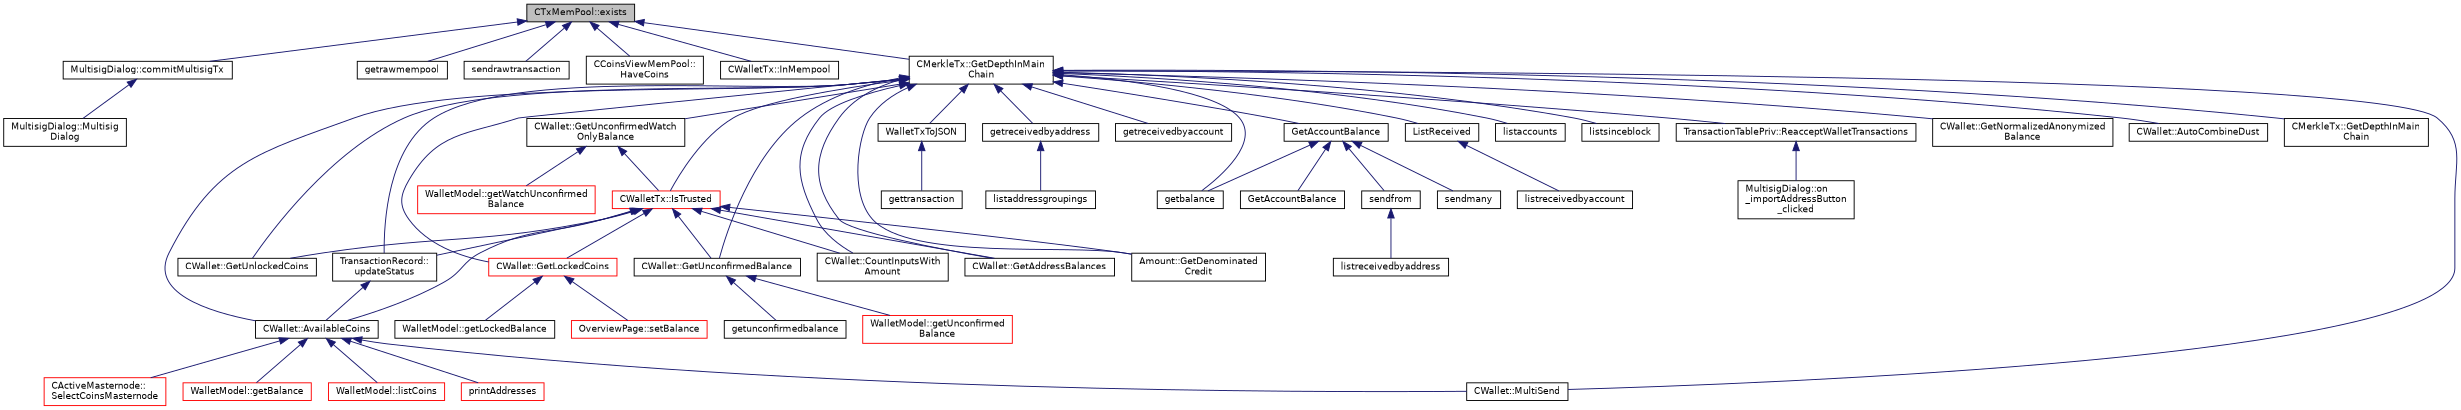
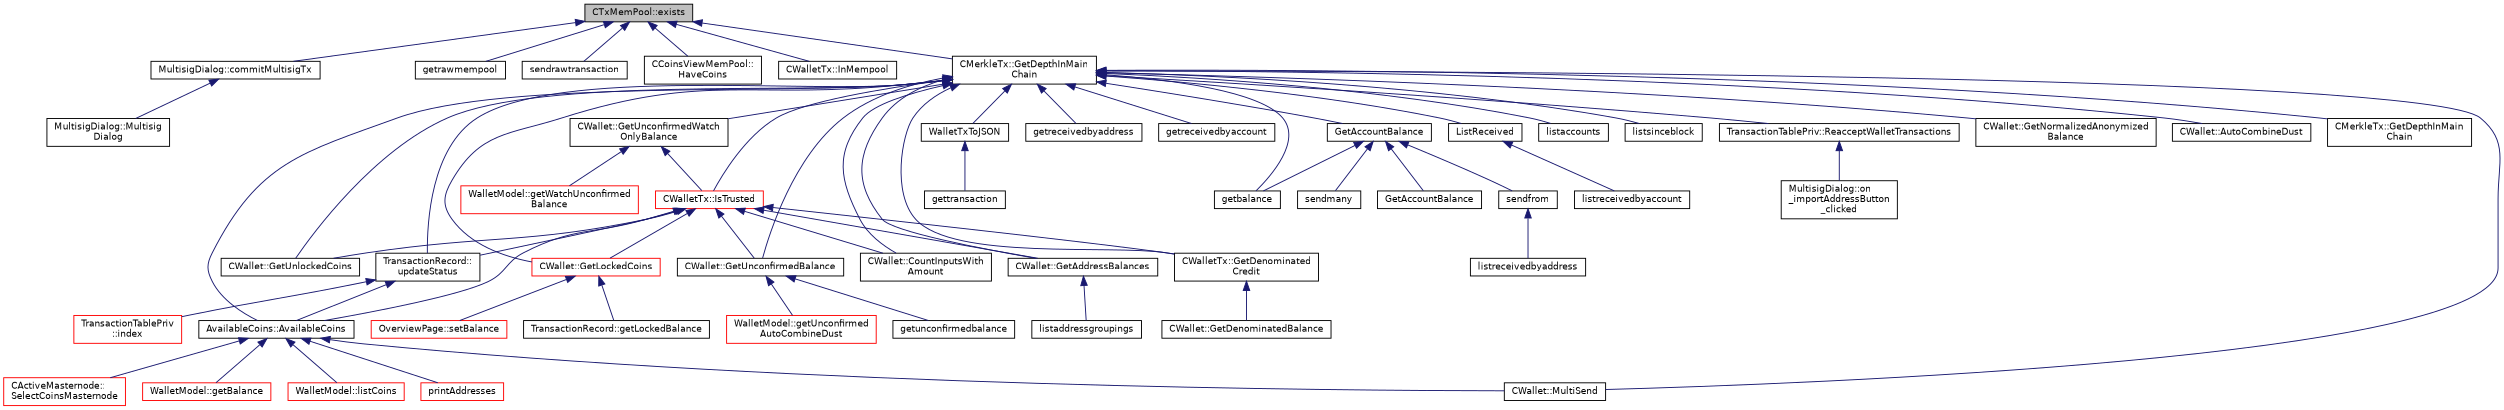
edge "listaddressgroupings" -> "getreceivedbyaddress": now "listaddressgroupings" -> "CWallet::GetAddressBalances"
node "Amount::GetDenominated Credit": label "Amount::GetDenominated Credit" -> "CWalletTx::GetDenominated Credit"
node "TransactionTablePriv ::index": added
node "CWallet::AvailableCoins": label "CWallet::AvailableCoins" -> "AvailableCoins::AvailableCoins"
node "WalletModel::getLockedBalance": label "WalletModel::getLockedBalance" -> "TransactionRecord::getLockedBalance"
node "WalletModel::getUnconfirmed Balance": label "WalletModel::getUnconfirmed Balance" -> "WalletModel::getUnconfirmed AutoCombineDust"
node "CWallet::GetDenominatedBalance": added
